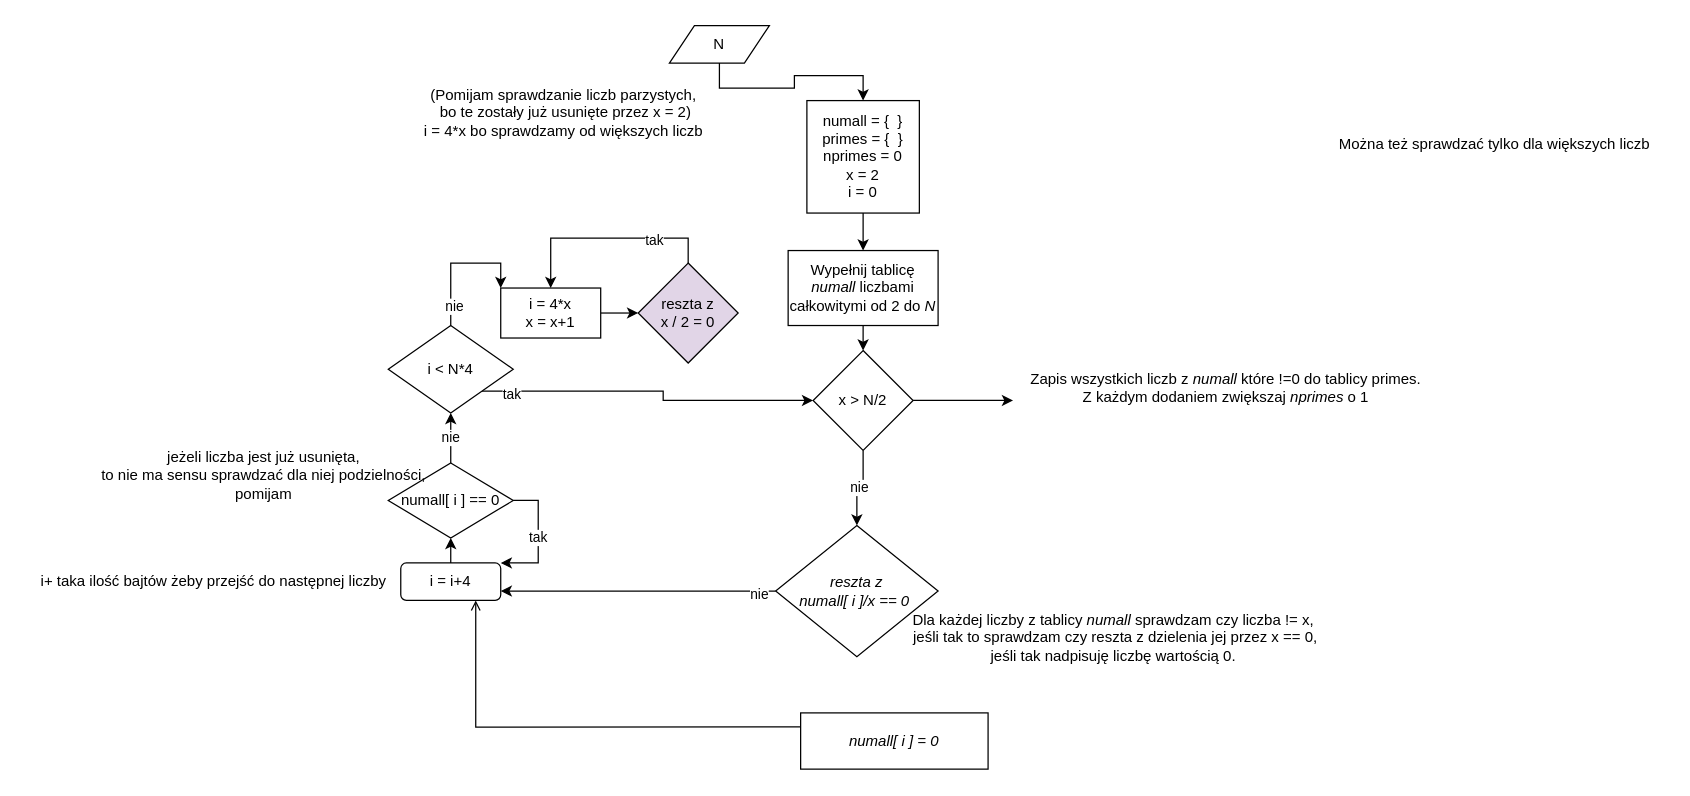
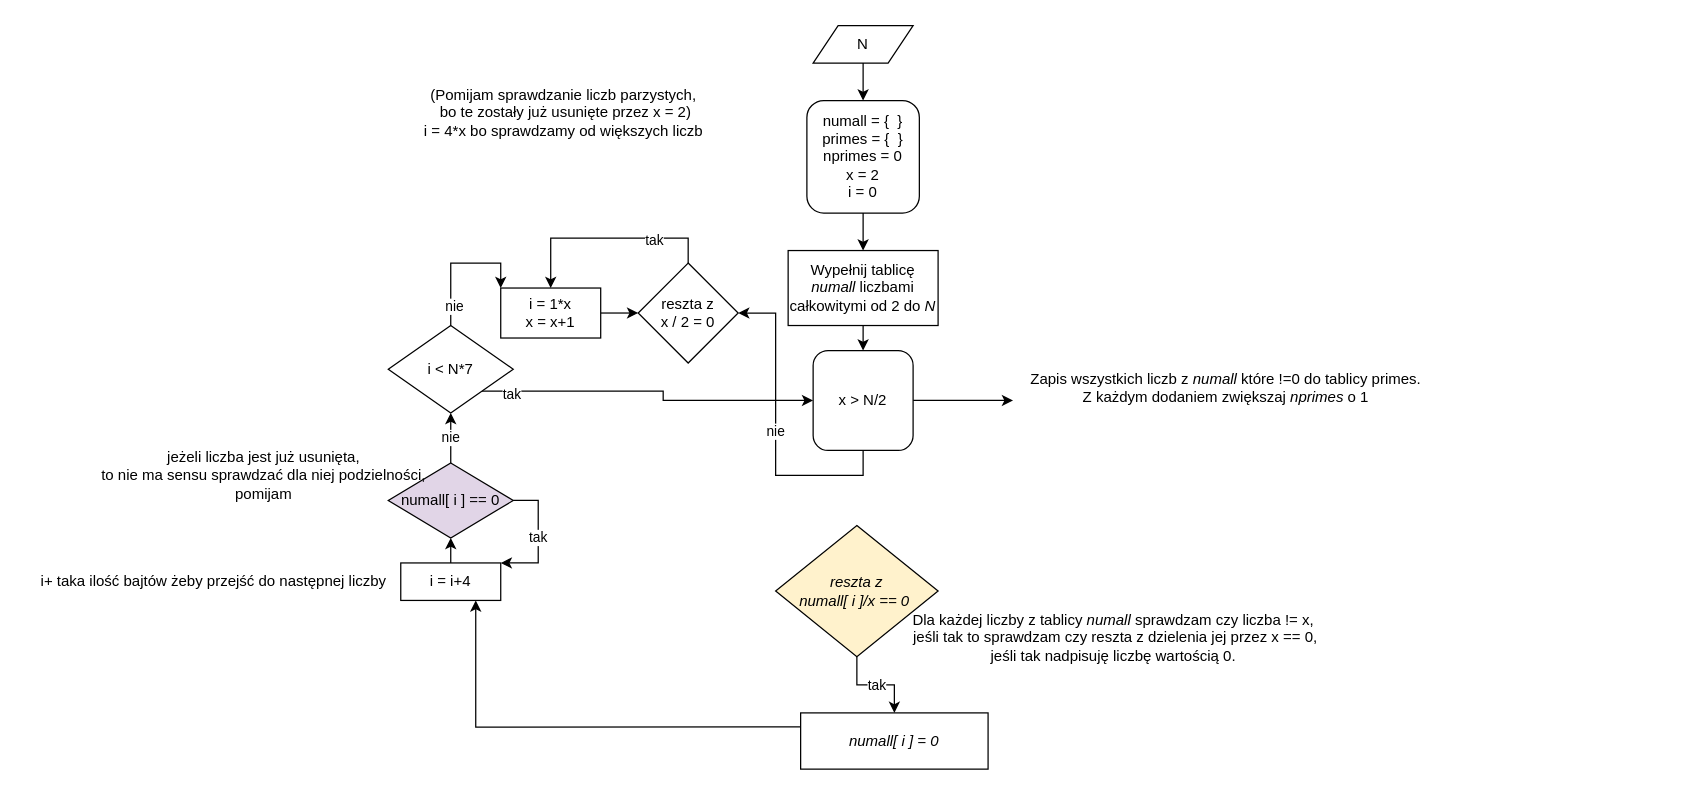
node "N": moved (719, 44) -> (863, 44)
node "Można też sprawdzać tylko dla większych liczb": removed
node "numall = { } primes = { } nprimes = 0 x = 2 i = 0": shape rectangle -> rounded rectangle
node "i = 4*x x = x+1": label "i = 4*x x = x+1" -> "i = 1*x x = x+1"
node "reszta z x / 2 = 0": fillcolor #e1d5e7 -> #ffffff
node "i < N*4": label "i < N*4" -> "i < N*7"
node "x > N/2": shape diamond -> rounded rectangle
edge "x > N/2" -> "reszta z numall[ i ]/x == 0": now "x > N/2" -> "reszta z x / 2 = 0"
node "numall[ i ] == 0": fillcolor #ffffff -> #e1d5e7
node "i = i+4": shape rounded rectangle -> rectangle
edge "reszta z numall[ i ]/x == 0" -> "i = i+4": removed, label "nie"
node "reszta z numall[ i ]/x == 0": fillcolor #ffffff -> #fff2cc
edge "numall[ i ] = 0" -> "i = i+4": arrowhead open -> classic
edge "reszta z numall[ i ]/x == 0" -> "numall[ i ] = 0": added, label "tak"
